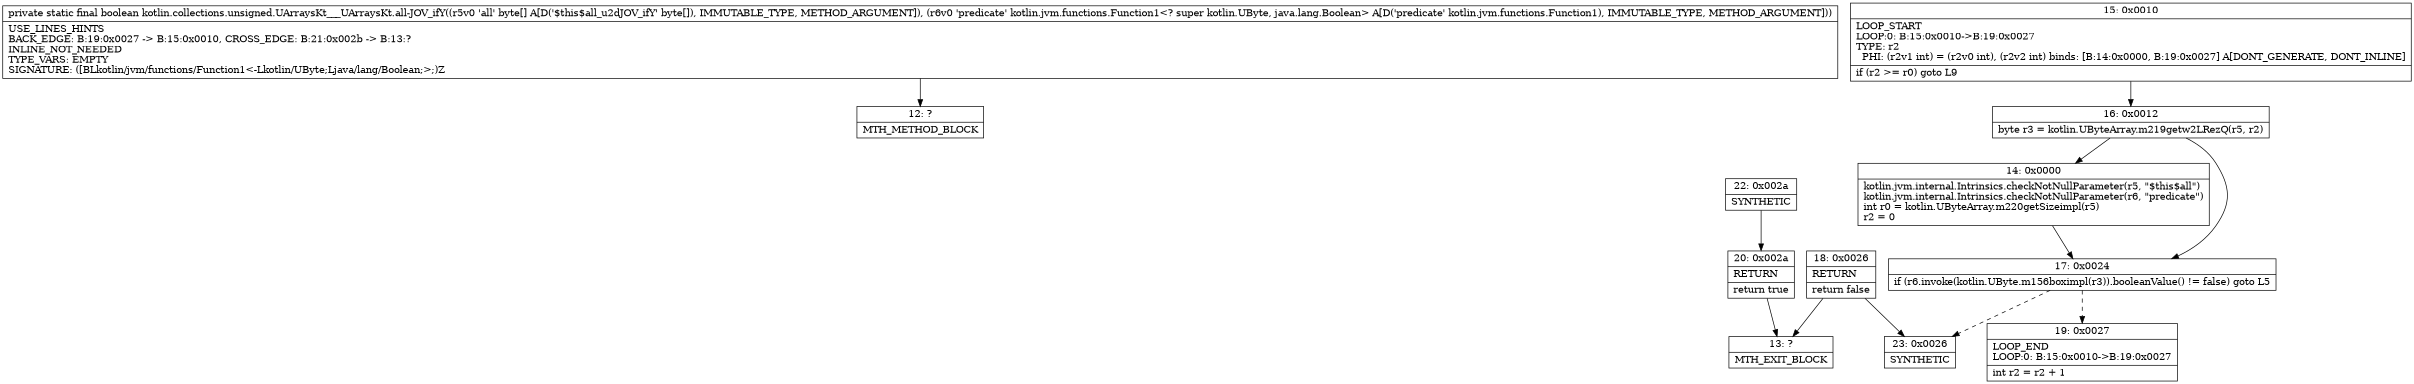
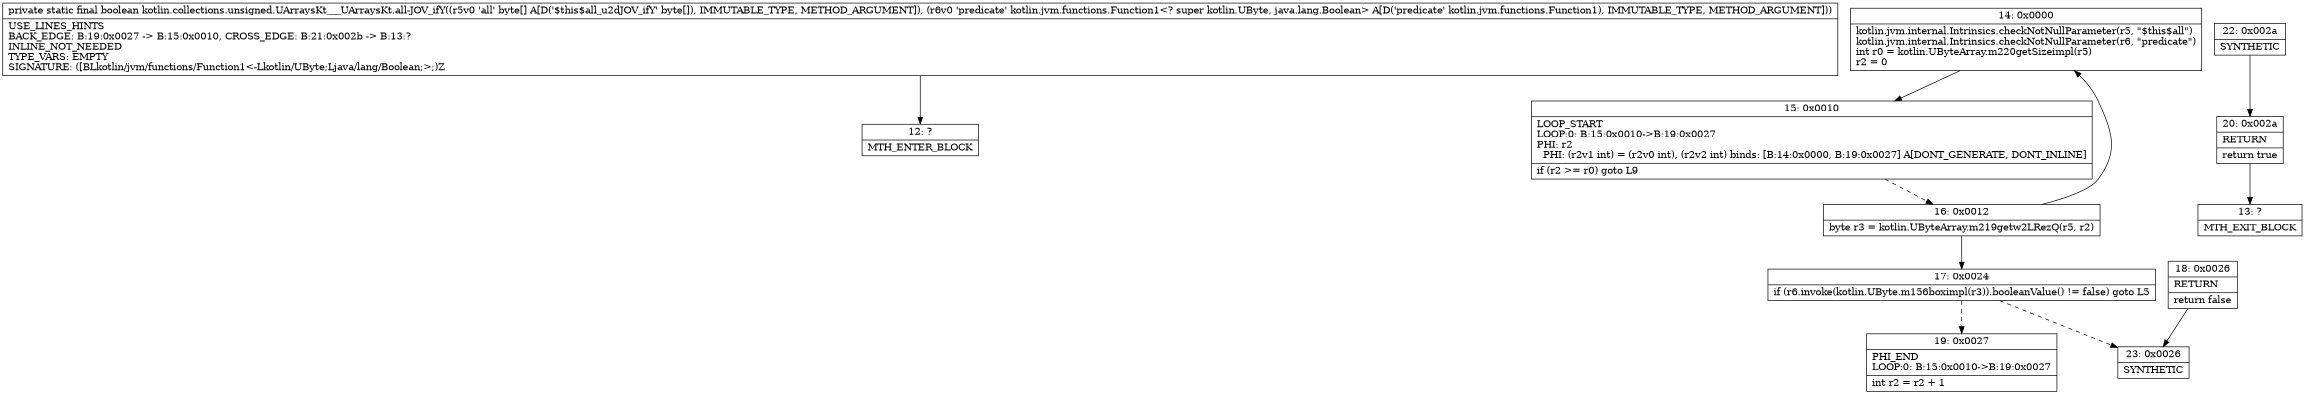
node "15: 0x0010": text "TYPE: r2" -> "PHI: r2"
edge "15: 0x0010" -> "16: 0x0012": style solid -> dashed
node "12: ?": text "MTH_METHOD_BLOCK" -> "MTH_ENTER_BLOCK"
edge "14: 0x0000" -> "17: 0x0024": now "14: 0x0000" -> "15: 0x0010"
edge "18: 0x0026" -> "13: ?": removed
node "19: 0x0027": text "LOOP_END" -> "PHI_END"
